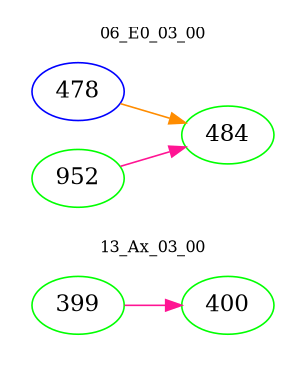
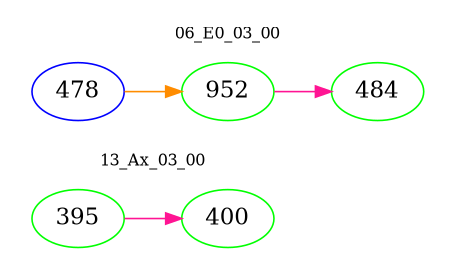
edge "478" -> "484": now "478" -> "952"
node "399": label "399" -> "395"
